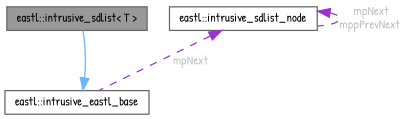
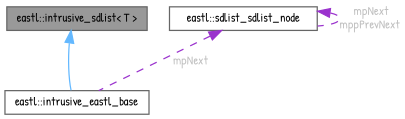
node "eastl::intrusive_sdlist_node": label "eastl::intrusive_sdlist_node" -> "eastl::sdlist_sdlist_node"
edge "eastl::intrusive_sdlist< T >" -> "eastl::intrusive_eastl_base": reversed
